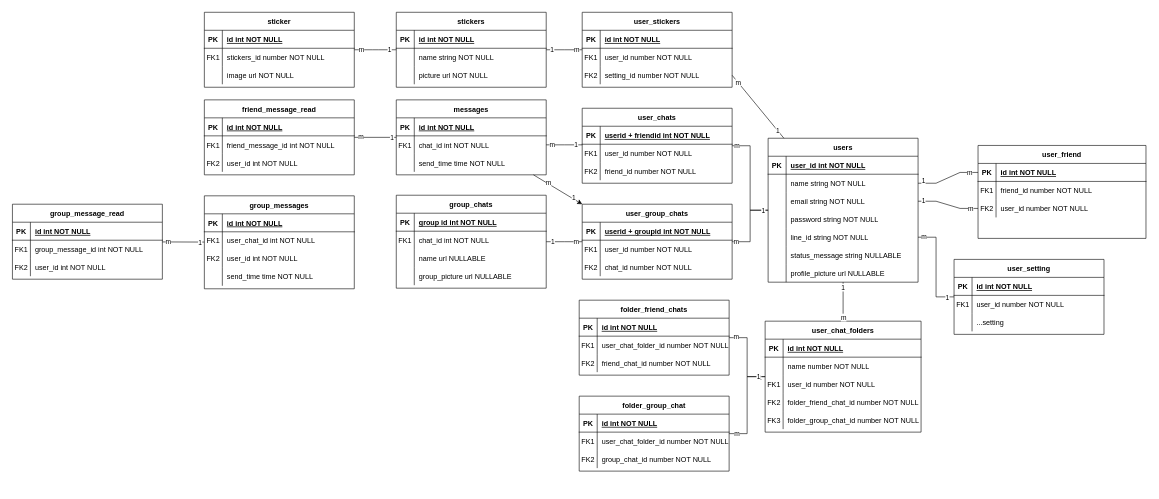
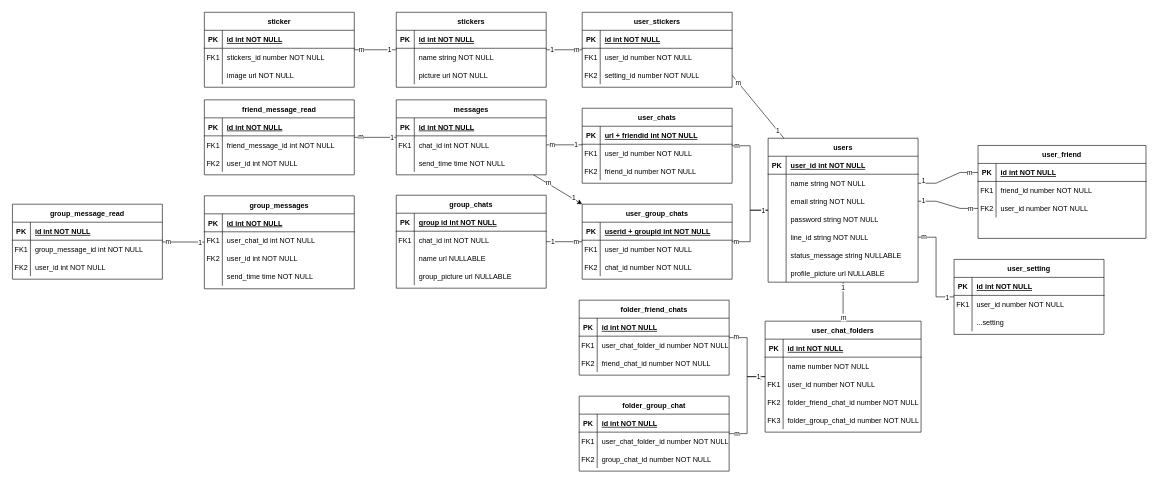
node "userid + friendid int NOT NULL": label "userid + friendid int NOT NULL" -> "url + friendid int NOT NULL"
